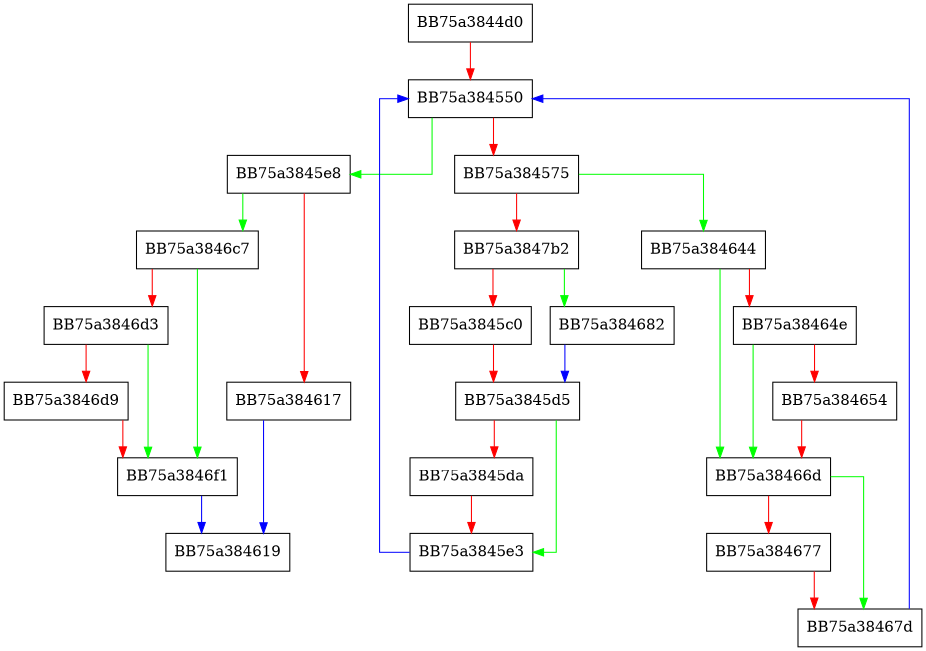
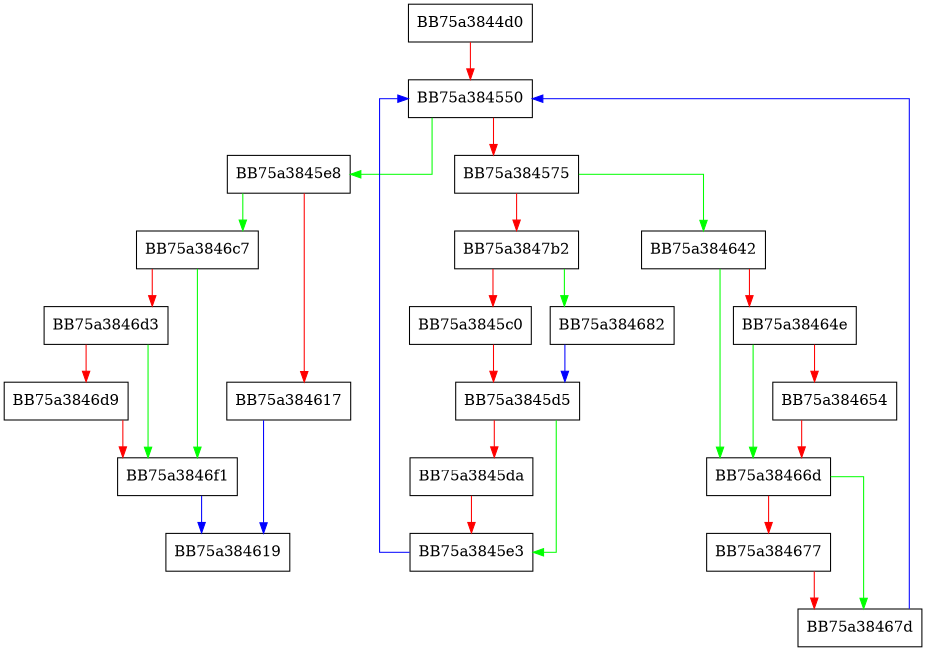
node "BB75a384644": label "BB75a384644" -> "BB75a384642"
